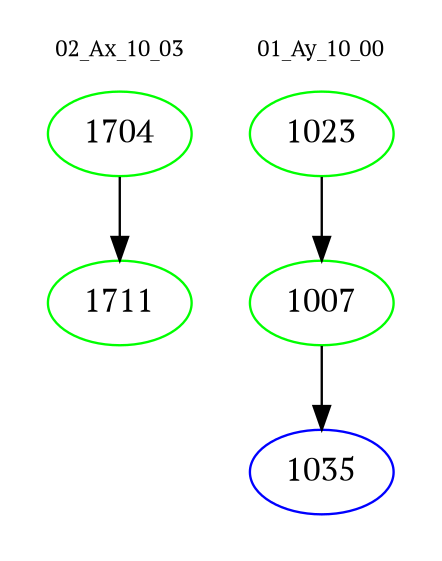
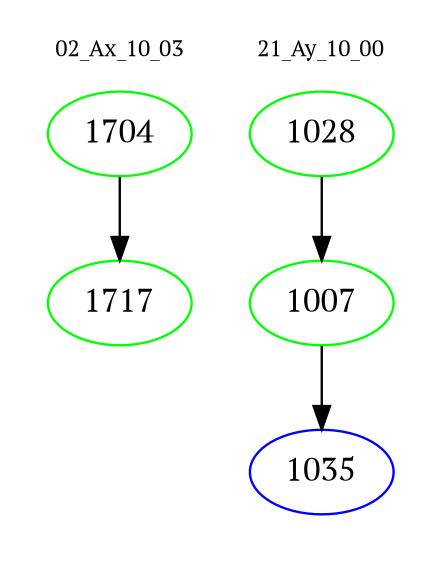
cluster "01_Ay_10_00": label "01_Ay_10_00" -> "21_Ay_10_00"
node "1023": label "1023" -> "1028"
node "1711": label "1711" -> "1717"
